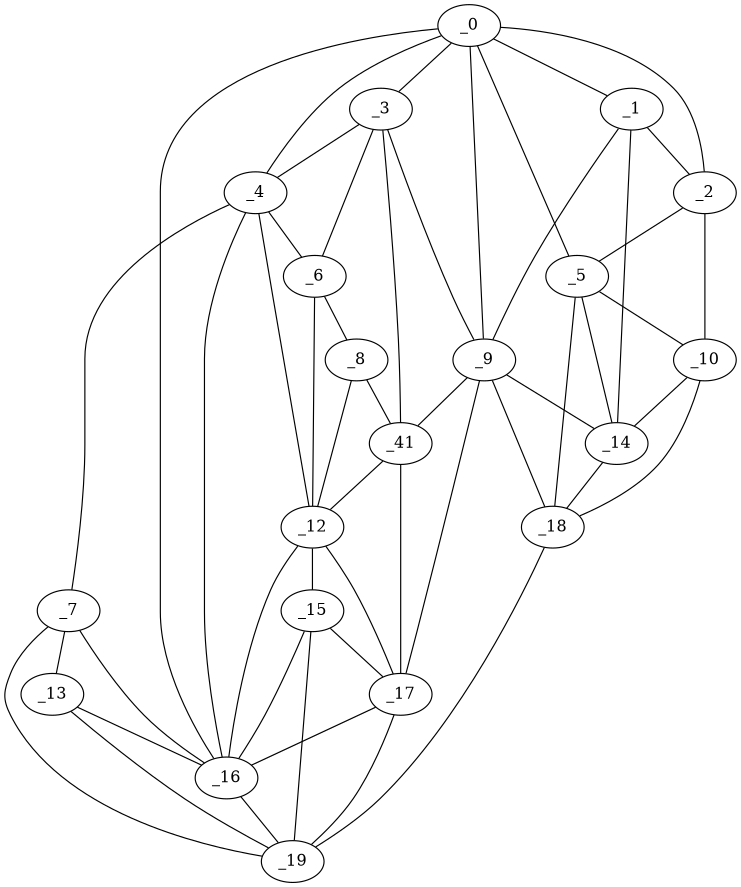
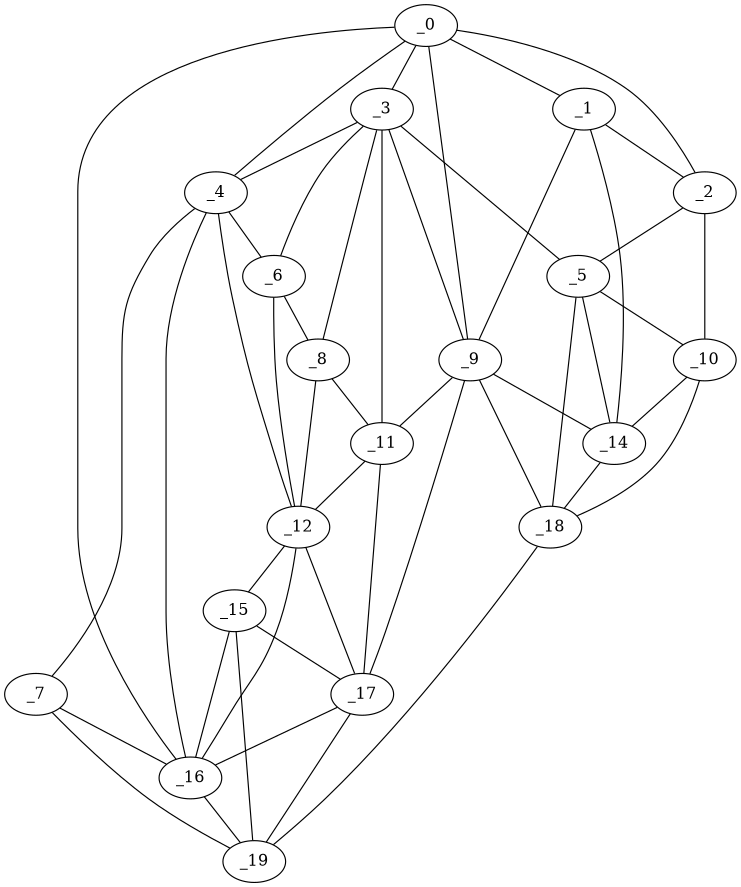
edge "_0" -- "_5": now "_3" -- "_5"
edge "_3" -- "_8": added
node "_41": label "_41" -> "_11"
node "_13": removed
